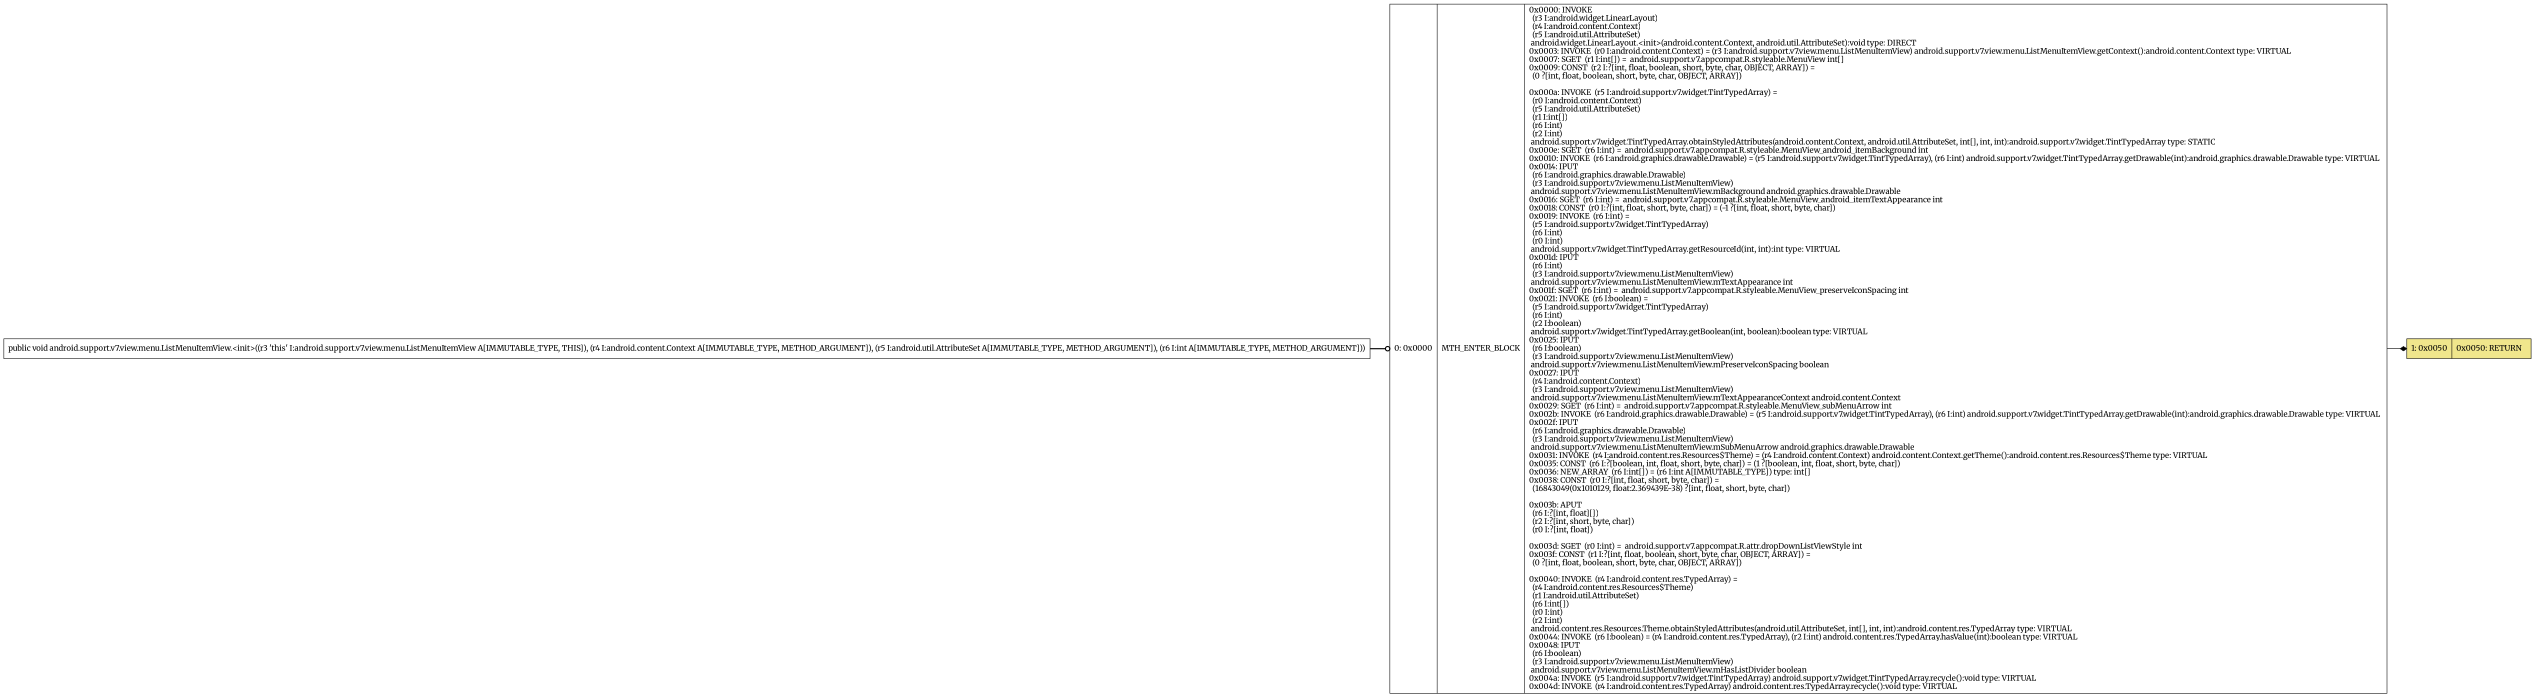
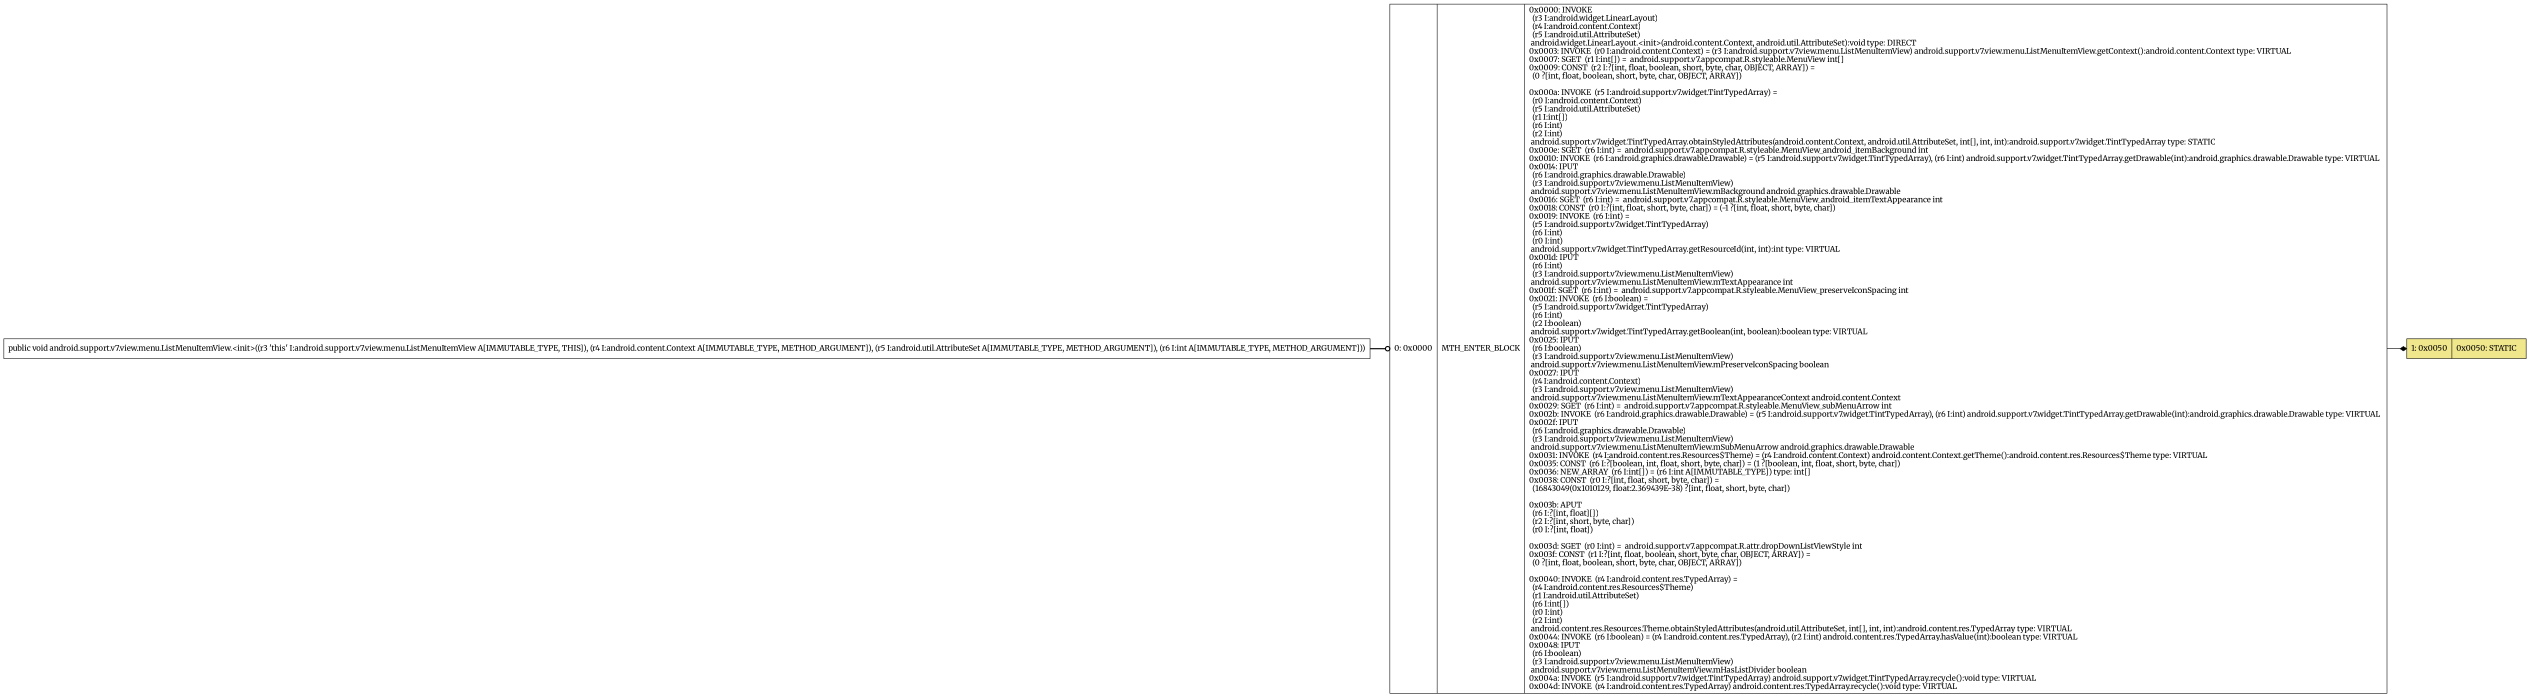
node "1: 0x0050": text "0x0050: RETURN" -> "0x0050: STATIC"
